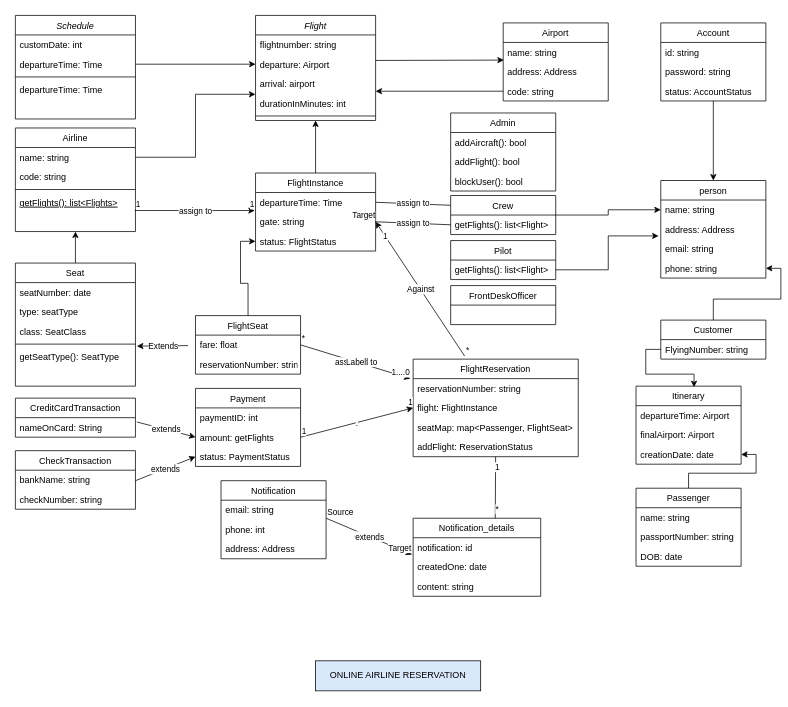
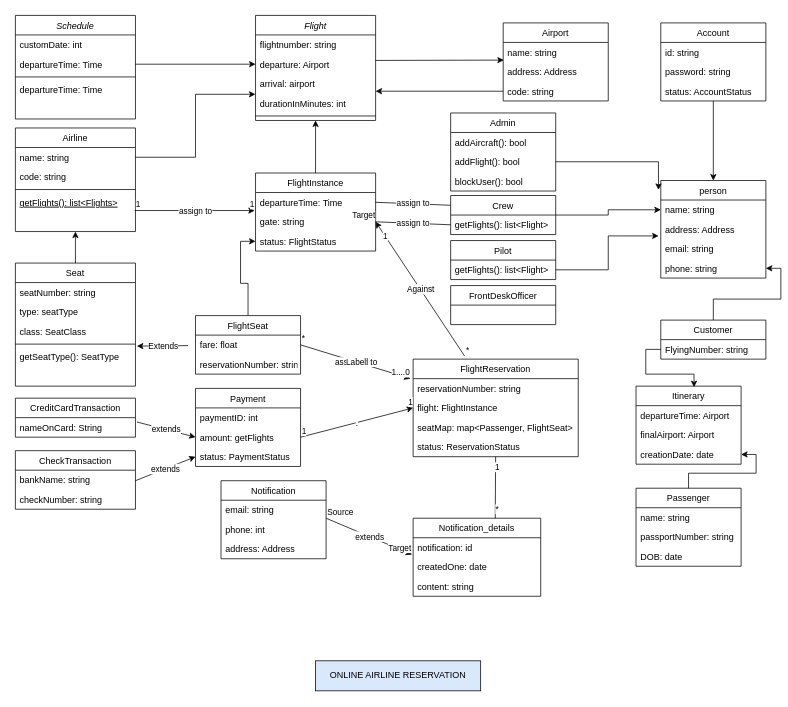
edge "addFlight(): bool" -> "person": added
node "seatNumber: date": label "seatNumber: date" -> "seatNumber: string"
node "addFlight: ReservationStatus": label "addFlight: ReservationStatus" -> "status: ReservationStatus"
